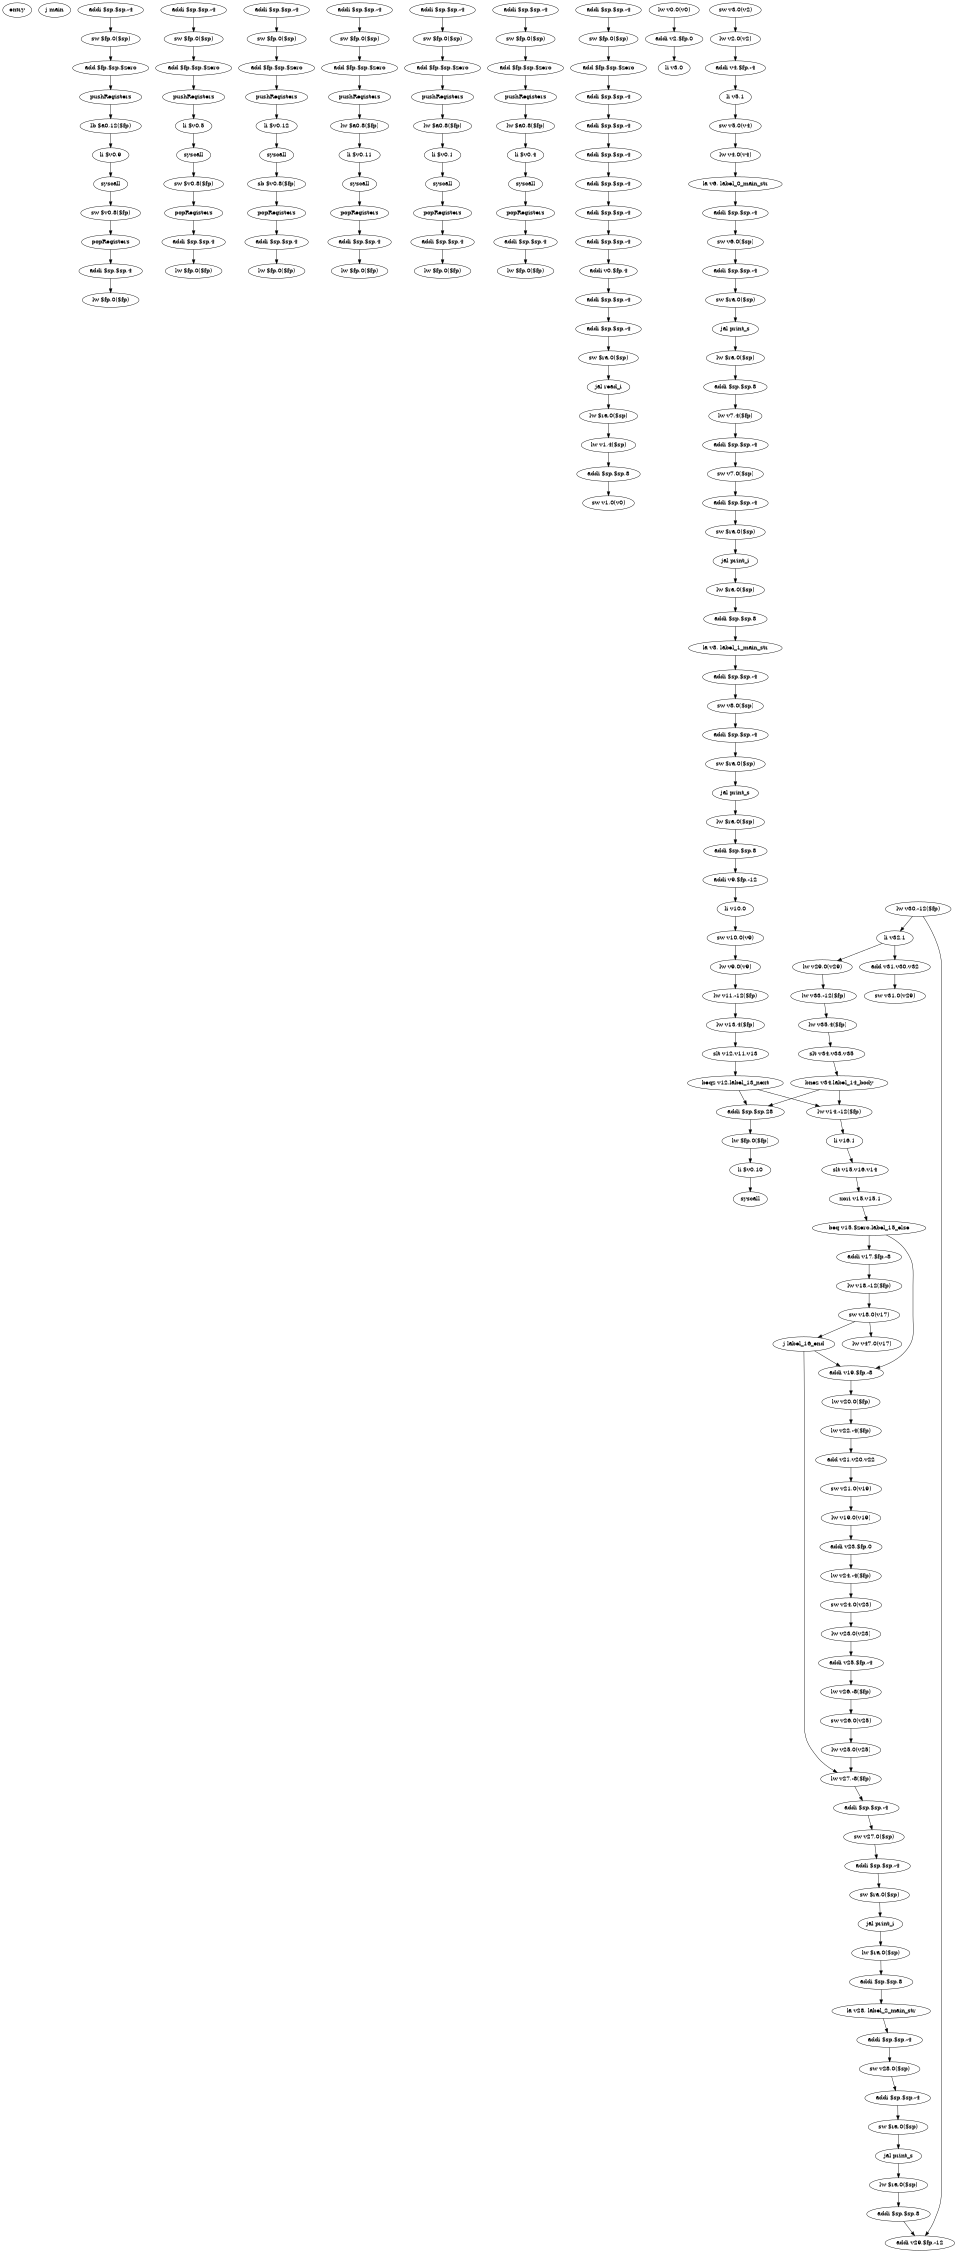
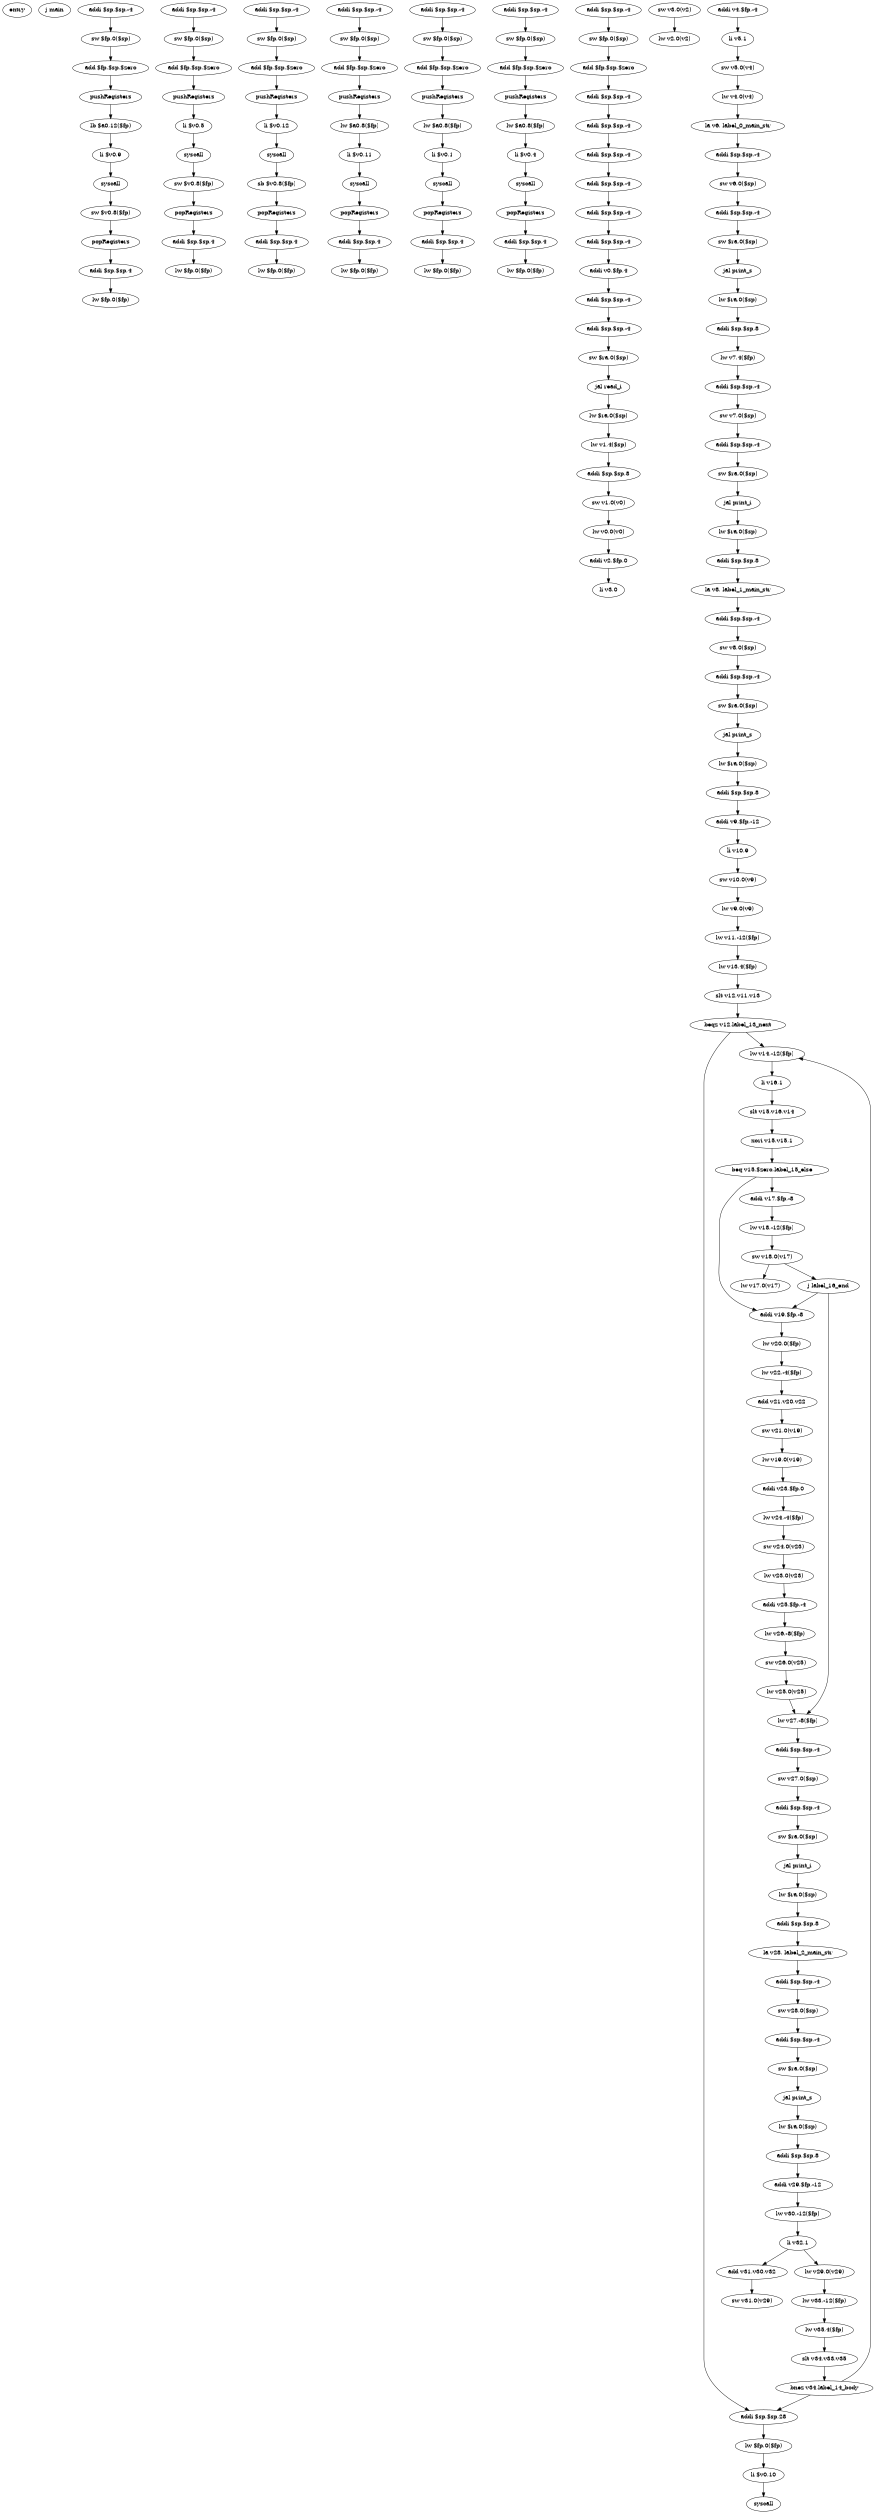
edge "lw v2,0(v2)" -> "addi v4,$fp,-4": removed
edge "sw v1,0(v0)" -> "lw v0,0(v0)": added
node "li v10,0": label "li v10,0" -> "li v10,9"
node "lw v47,0(v17)": label "lw v47,0(v17)" -> "lw v17,0(v17)"
edge "lw v30,-12($fp)" -> "addi v29,$fp,-12": reversed
